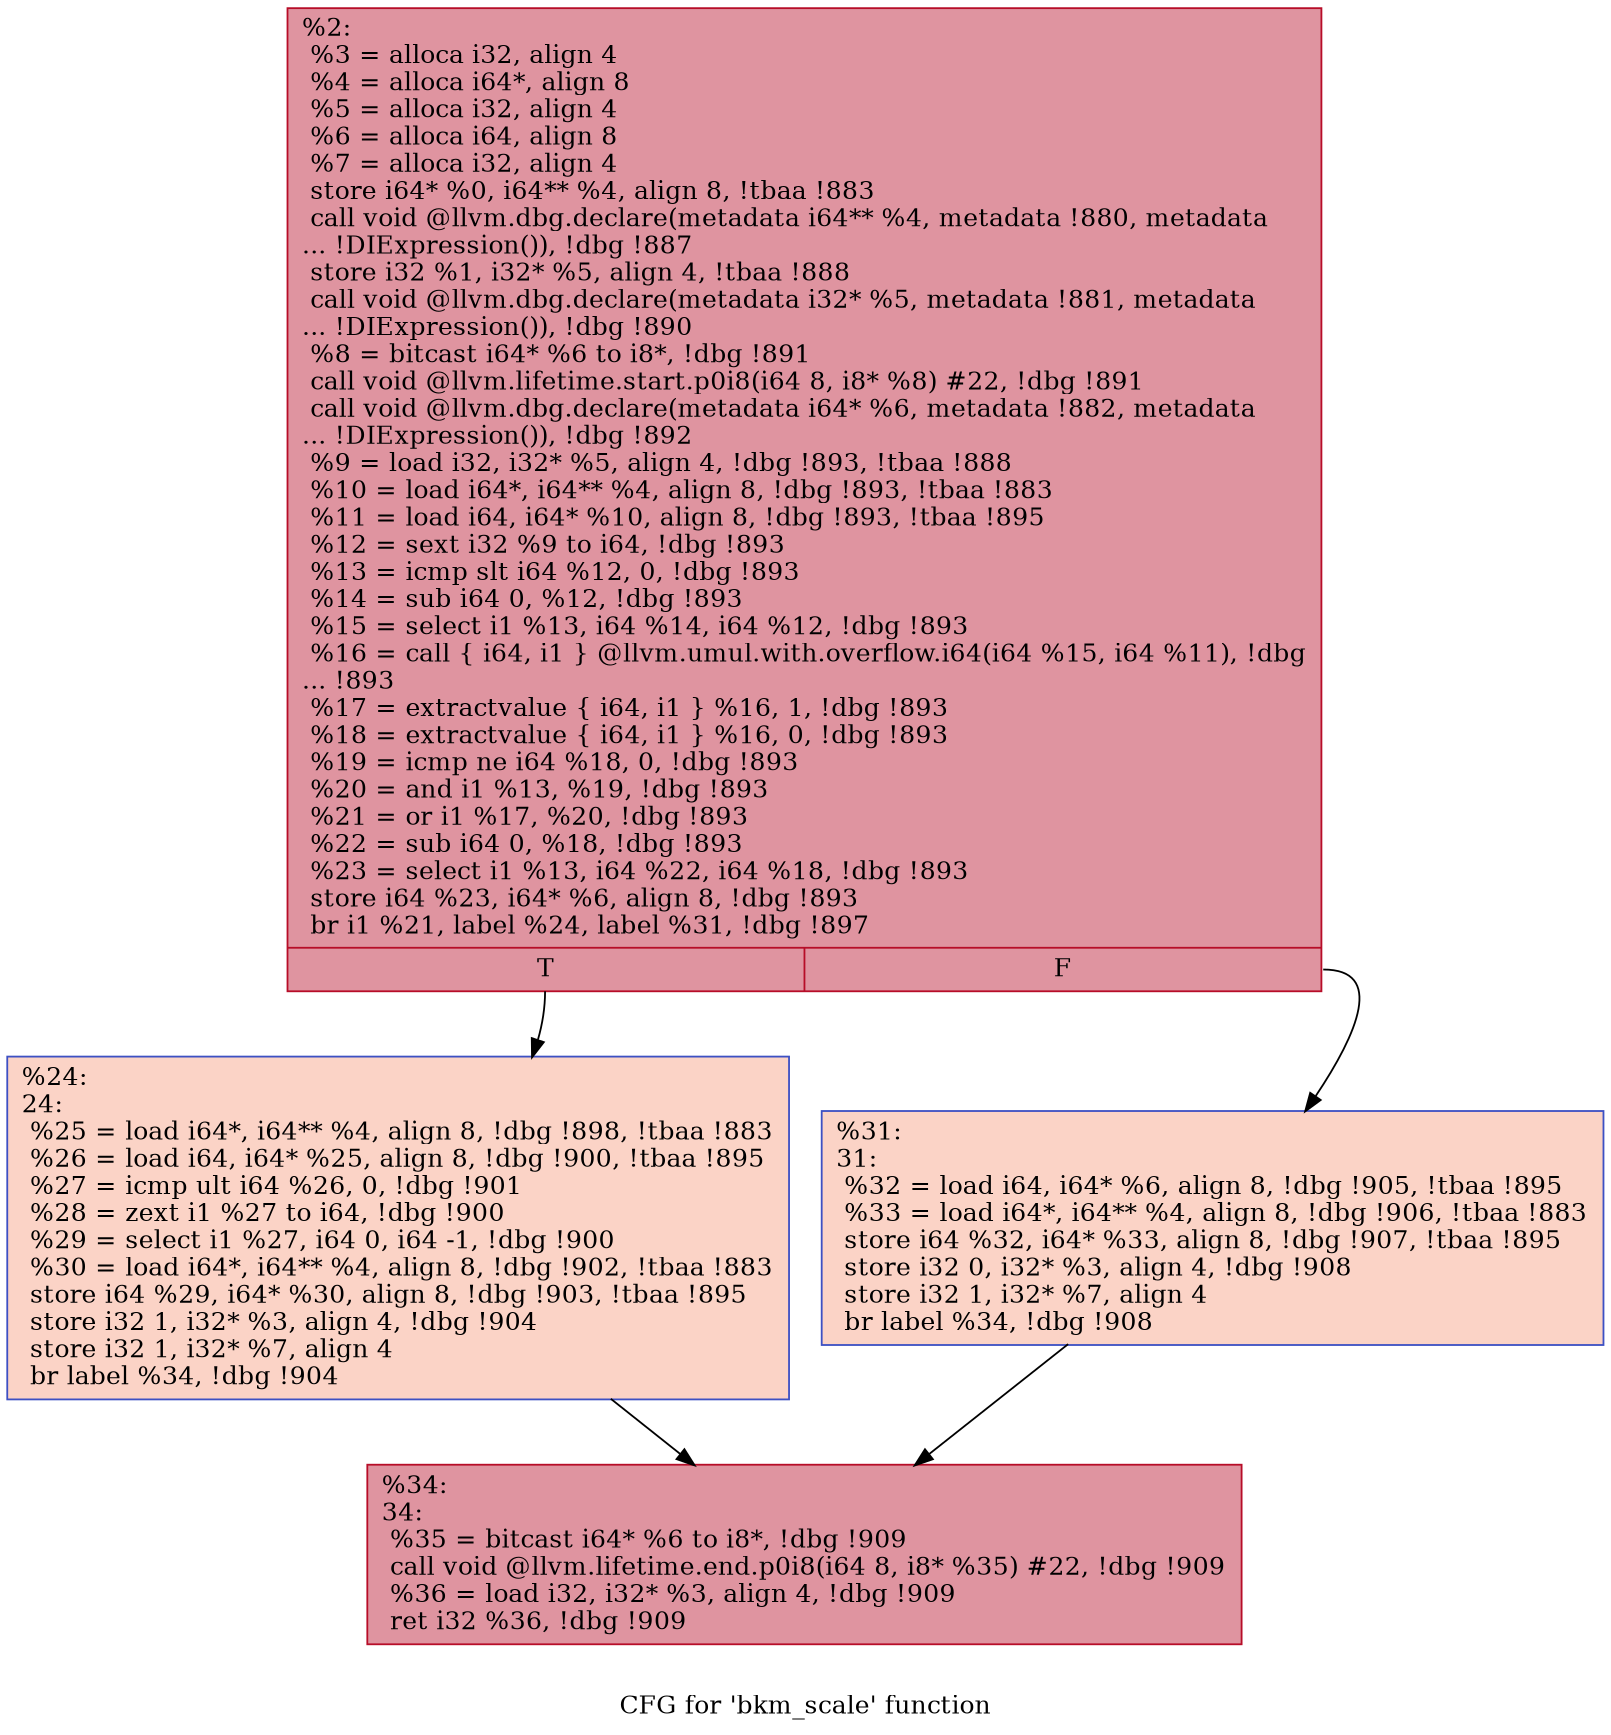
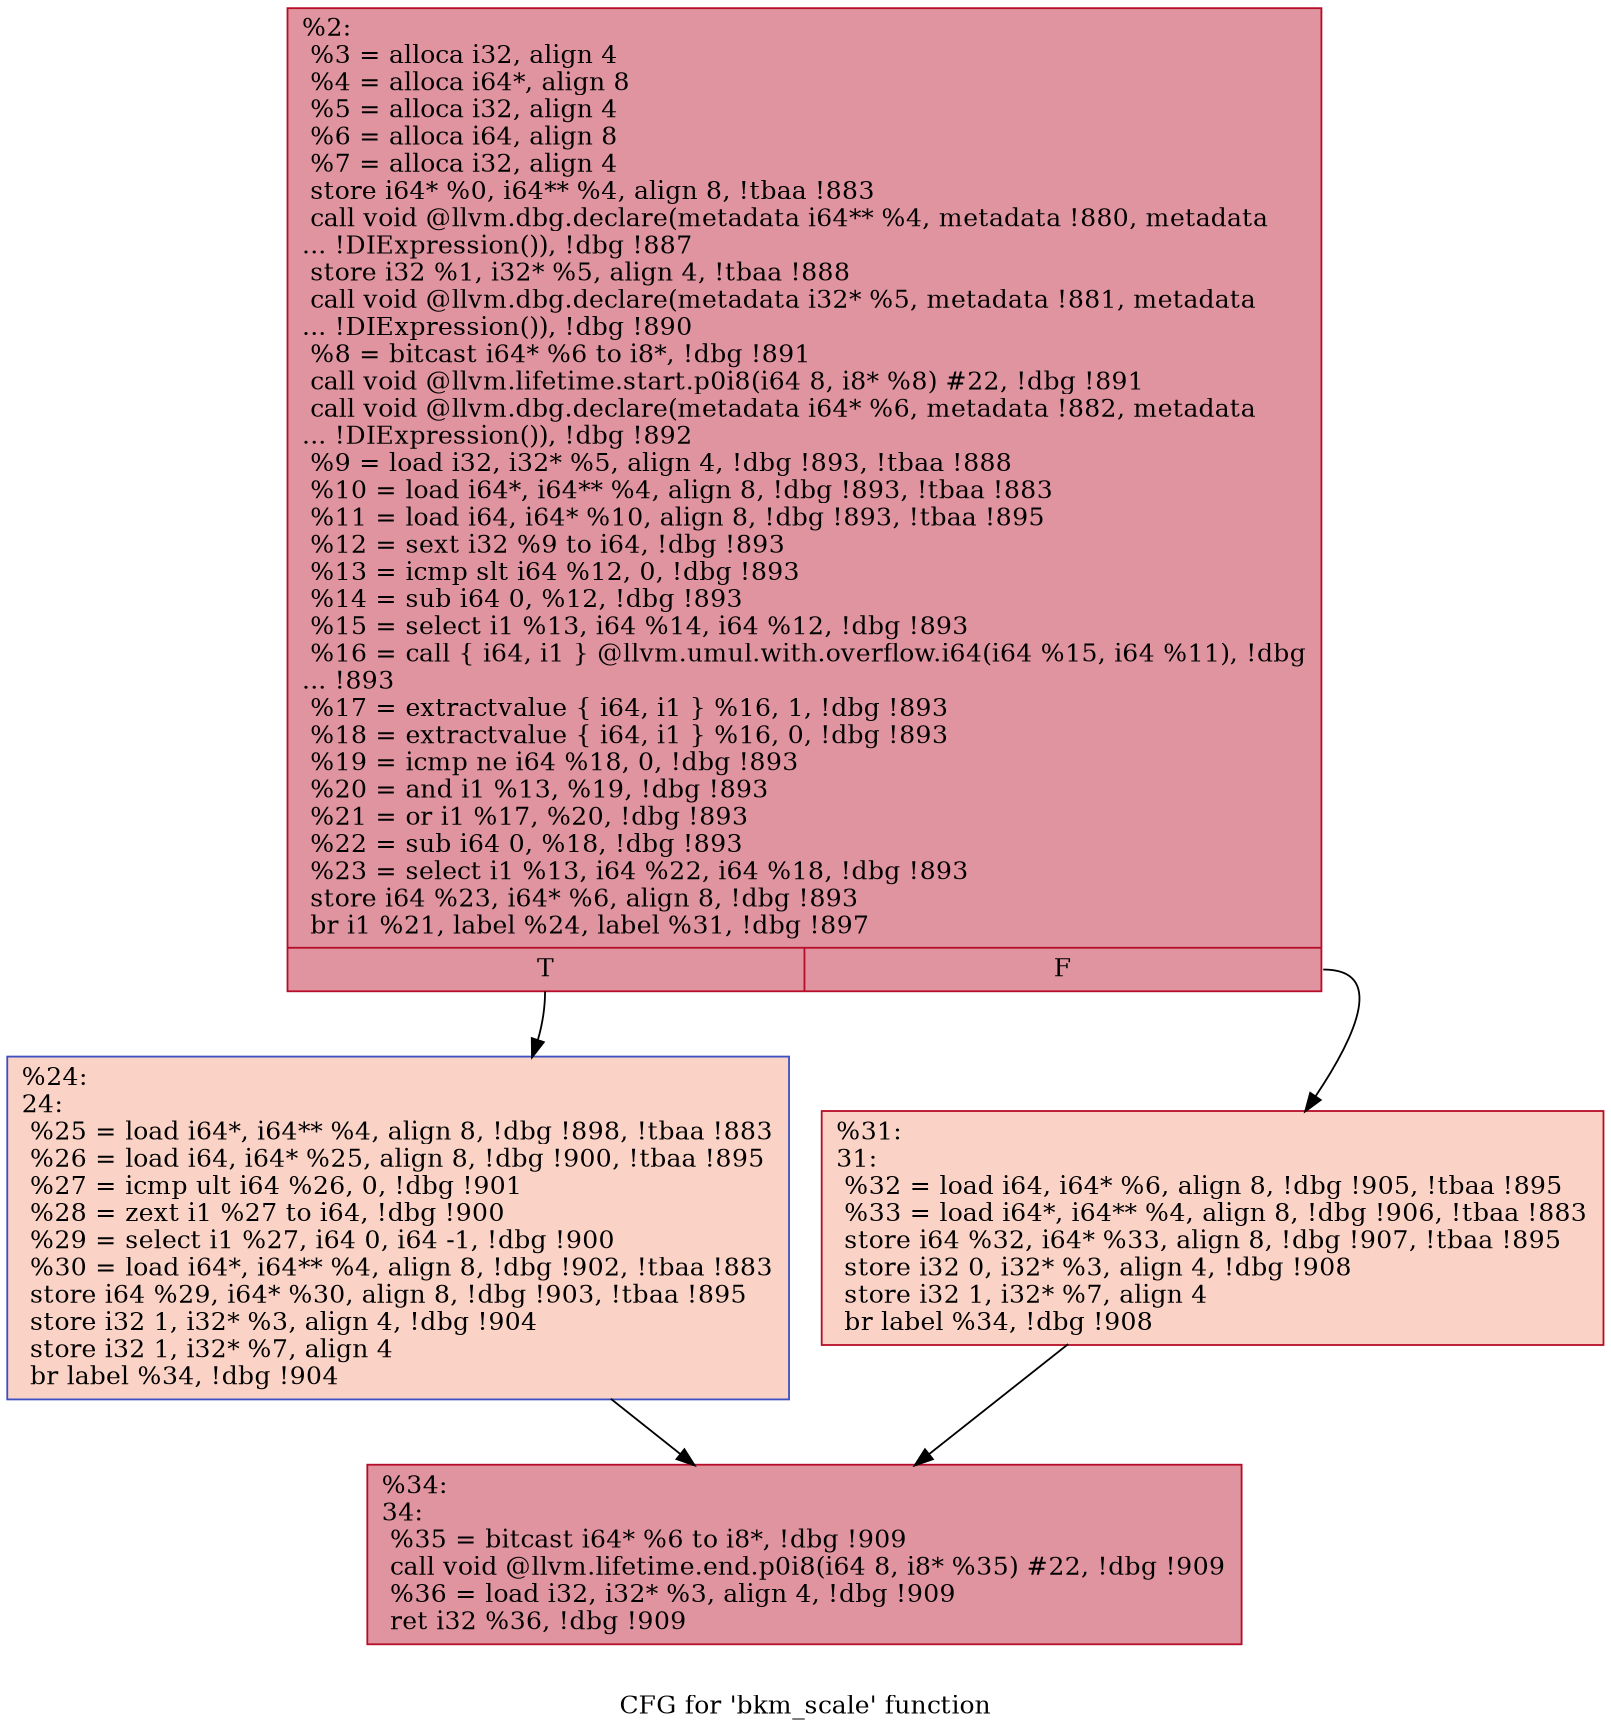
node "%31:": color #3d50c3ff -> #b70d28ff
